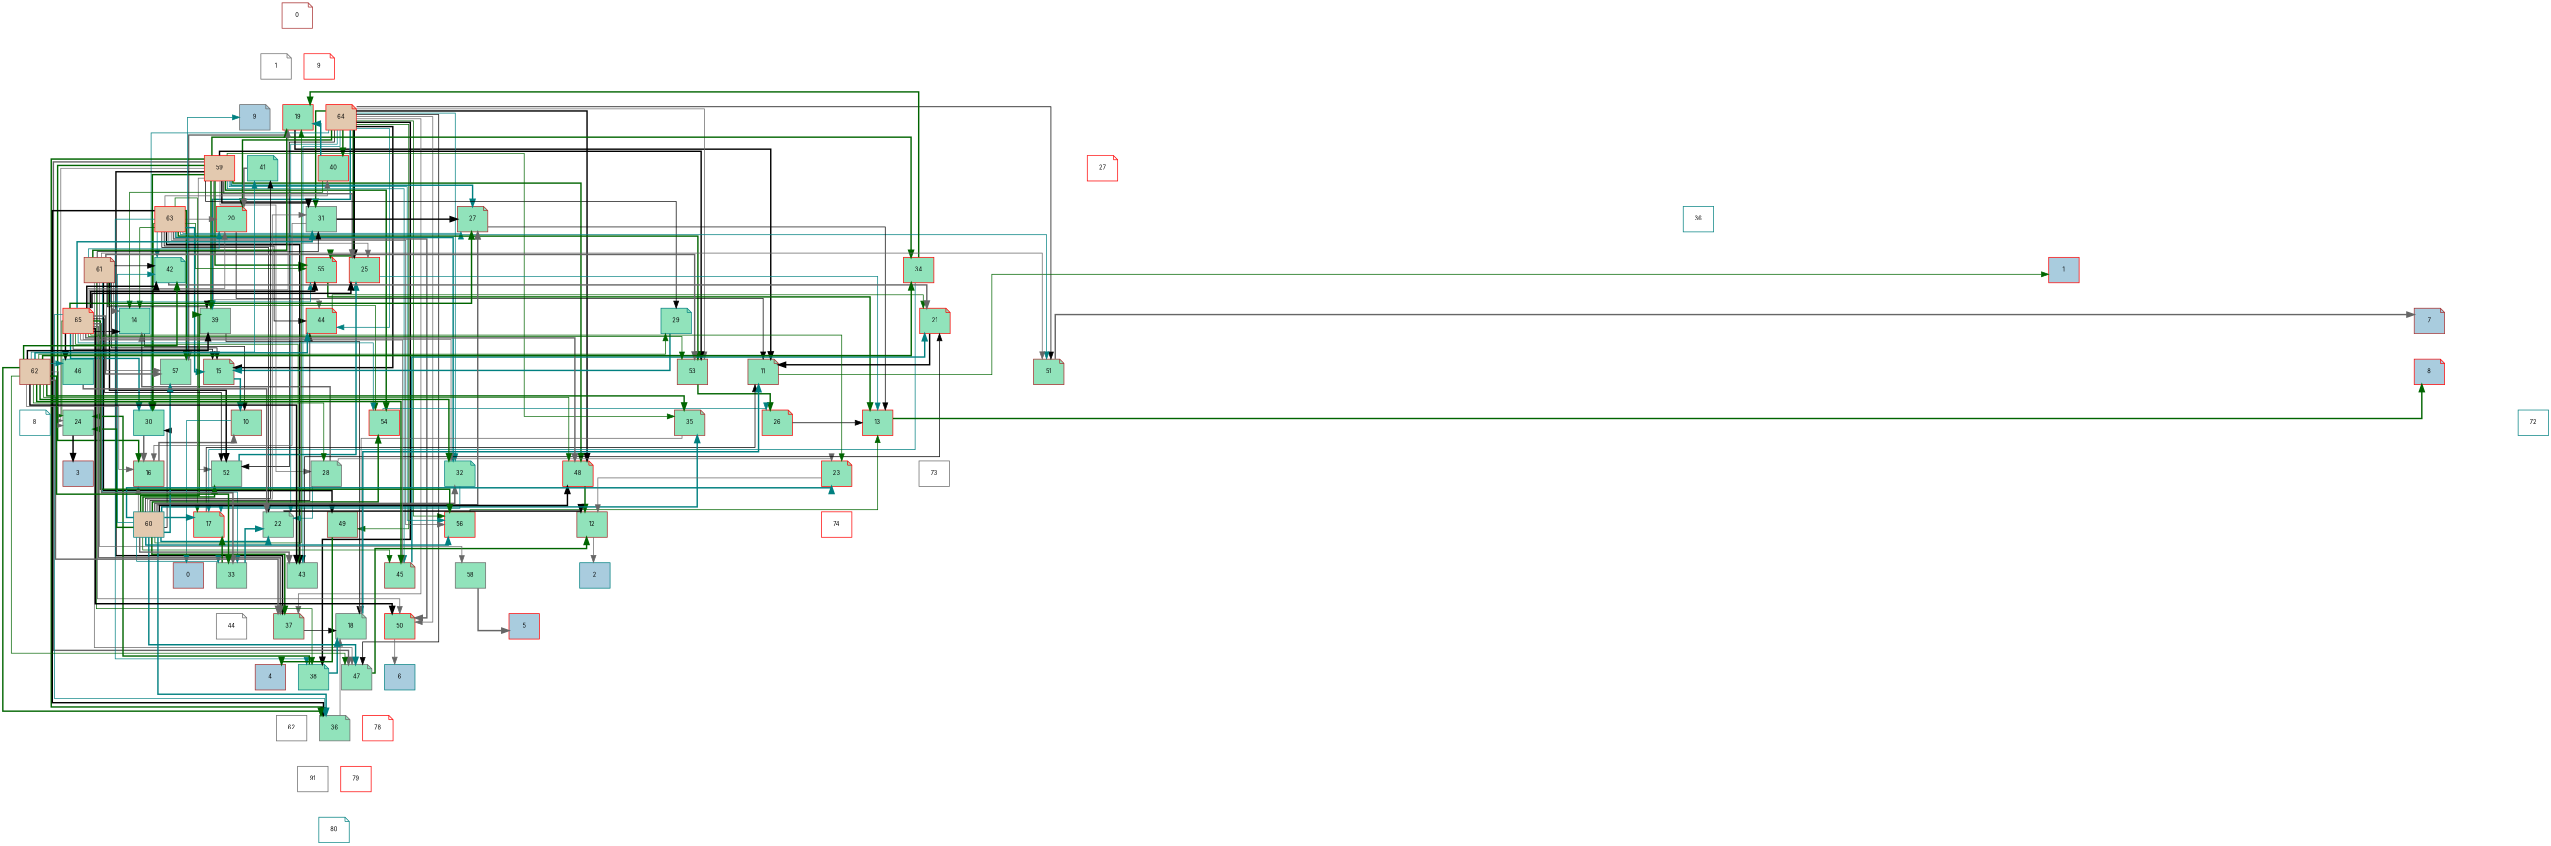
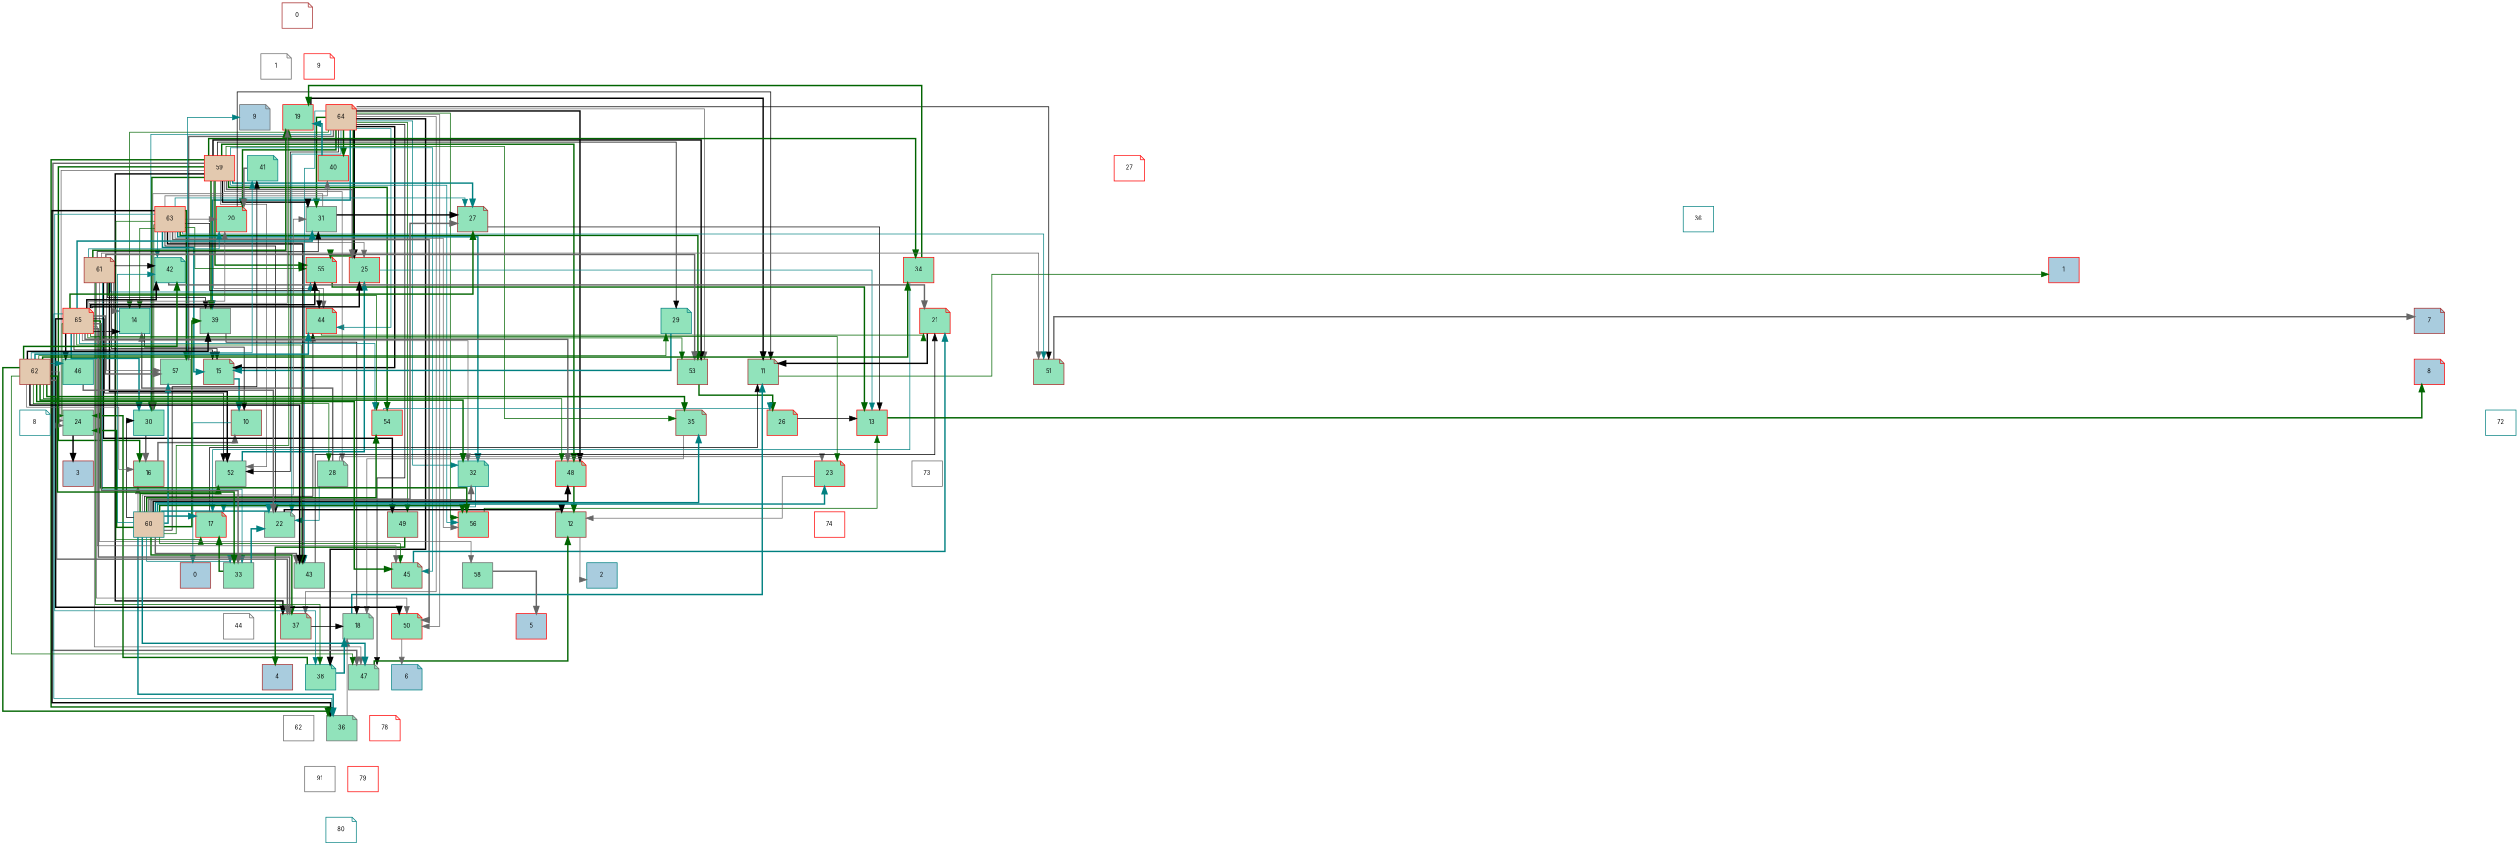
edge "40" -> "14": now "64" -> "14"
edge "19" -> "57": now "64" -> "57"
edge "31" -> "16": now "31" -> "30"
edge "60" -> "56": color teal -> darkgreen
node "6": shape box -> note
